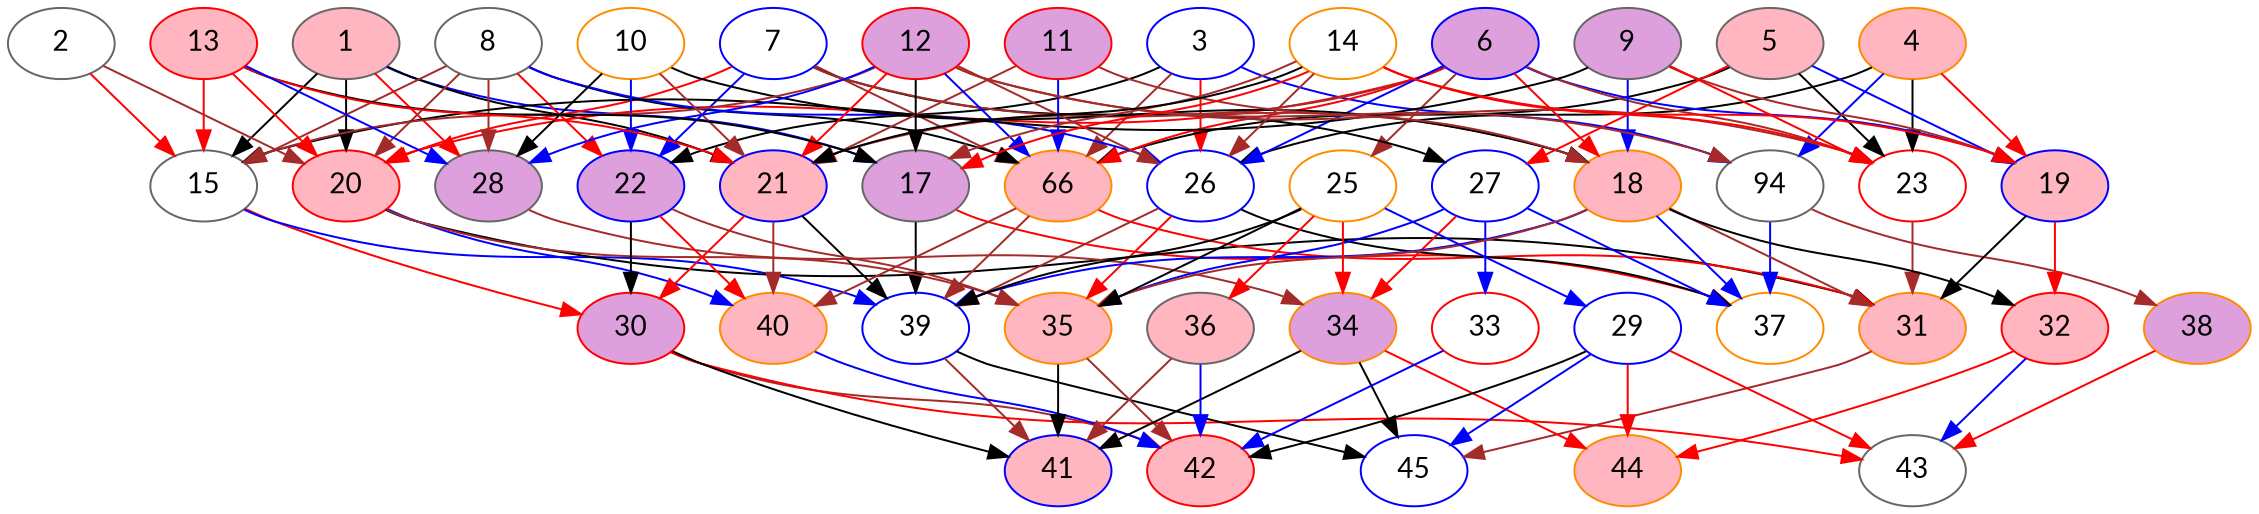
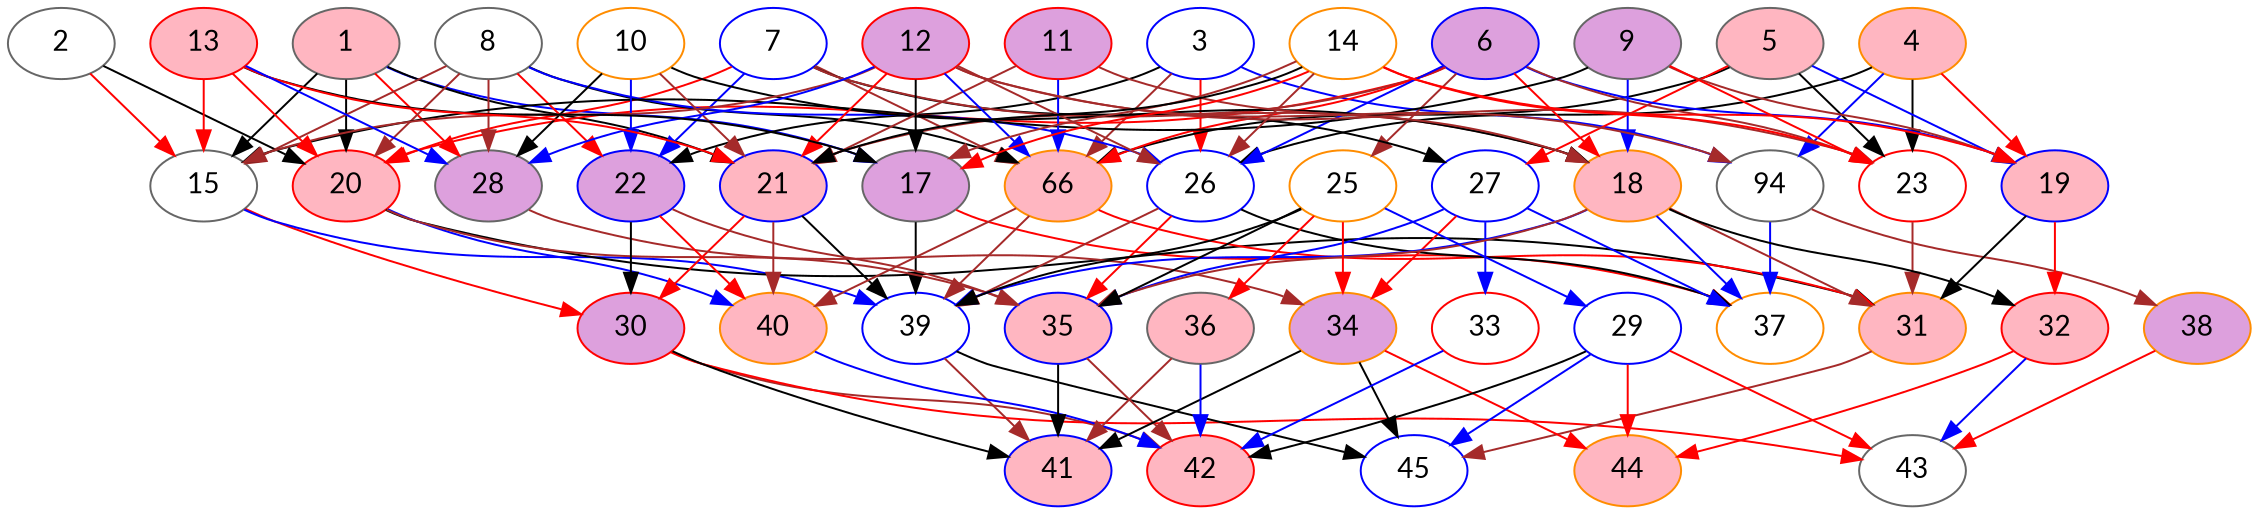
edge "2" -> "20": color brown -> black
node "35": color darkorange -> blue
